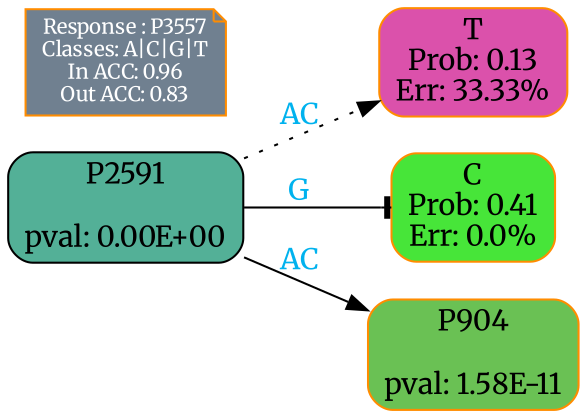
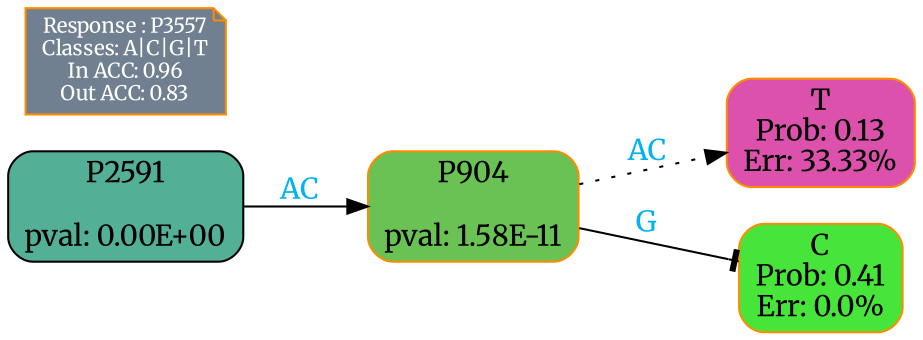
edge "P2591 pval: 0.00E+00" -> "T Prob: 0.13 Err: 33.33%": now "P904 pval: 1.58E-11" -> "T Prob: 0.13 Err: 33.33%"
edge "P2591 pval: 0.00E+00" -> "C Prob: 0.41 Err: 0.0%": now "P904 pval: 1.58E-11" -> "C Prob: 0.41 Err: 0.0%"
